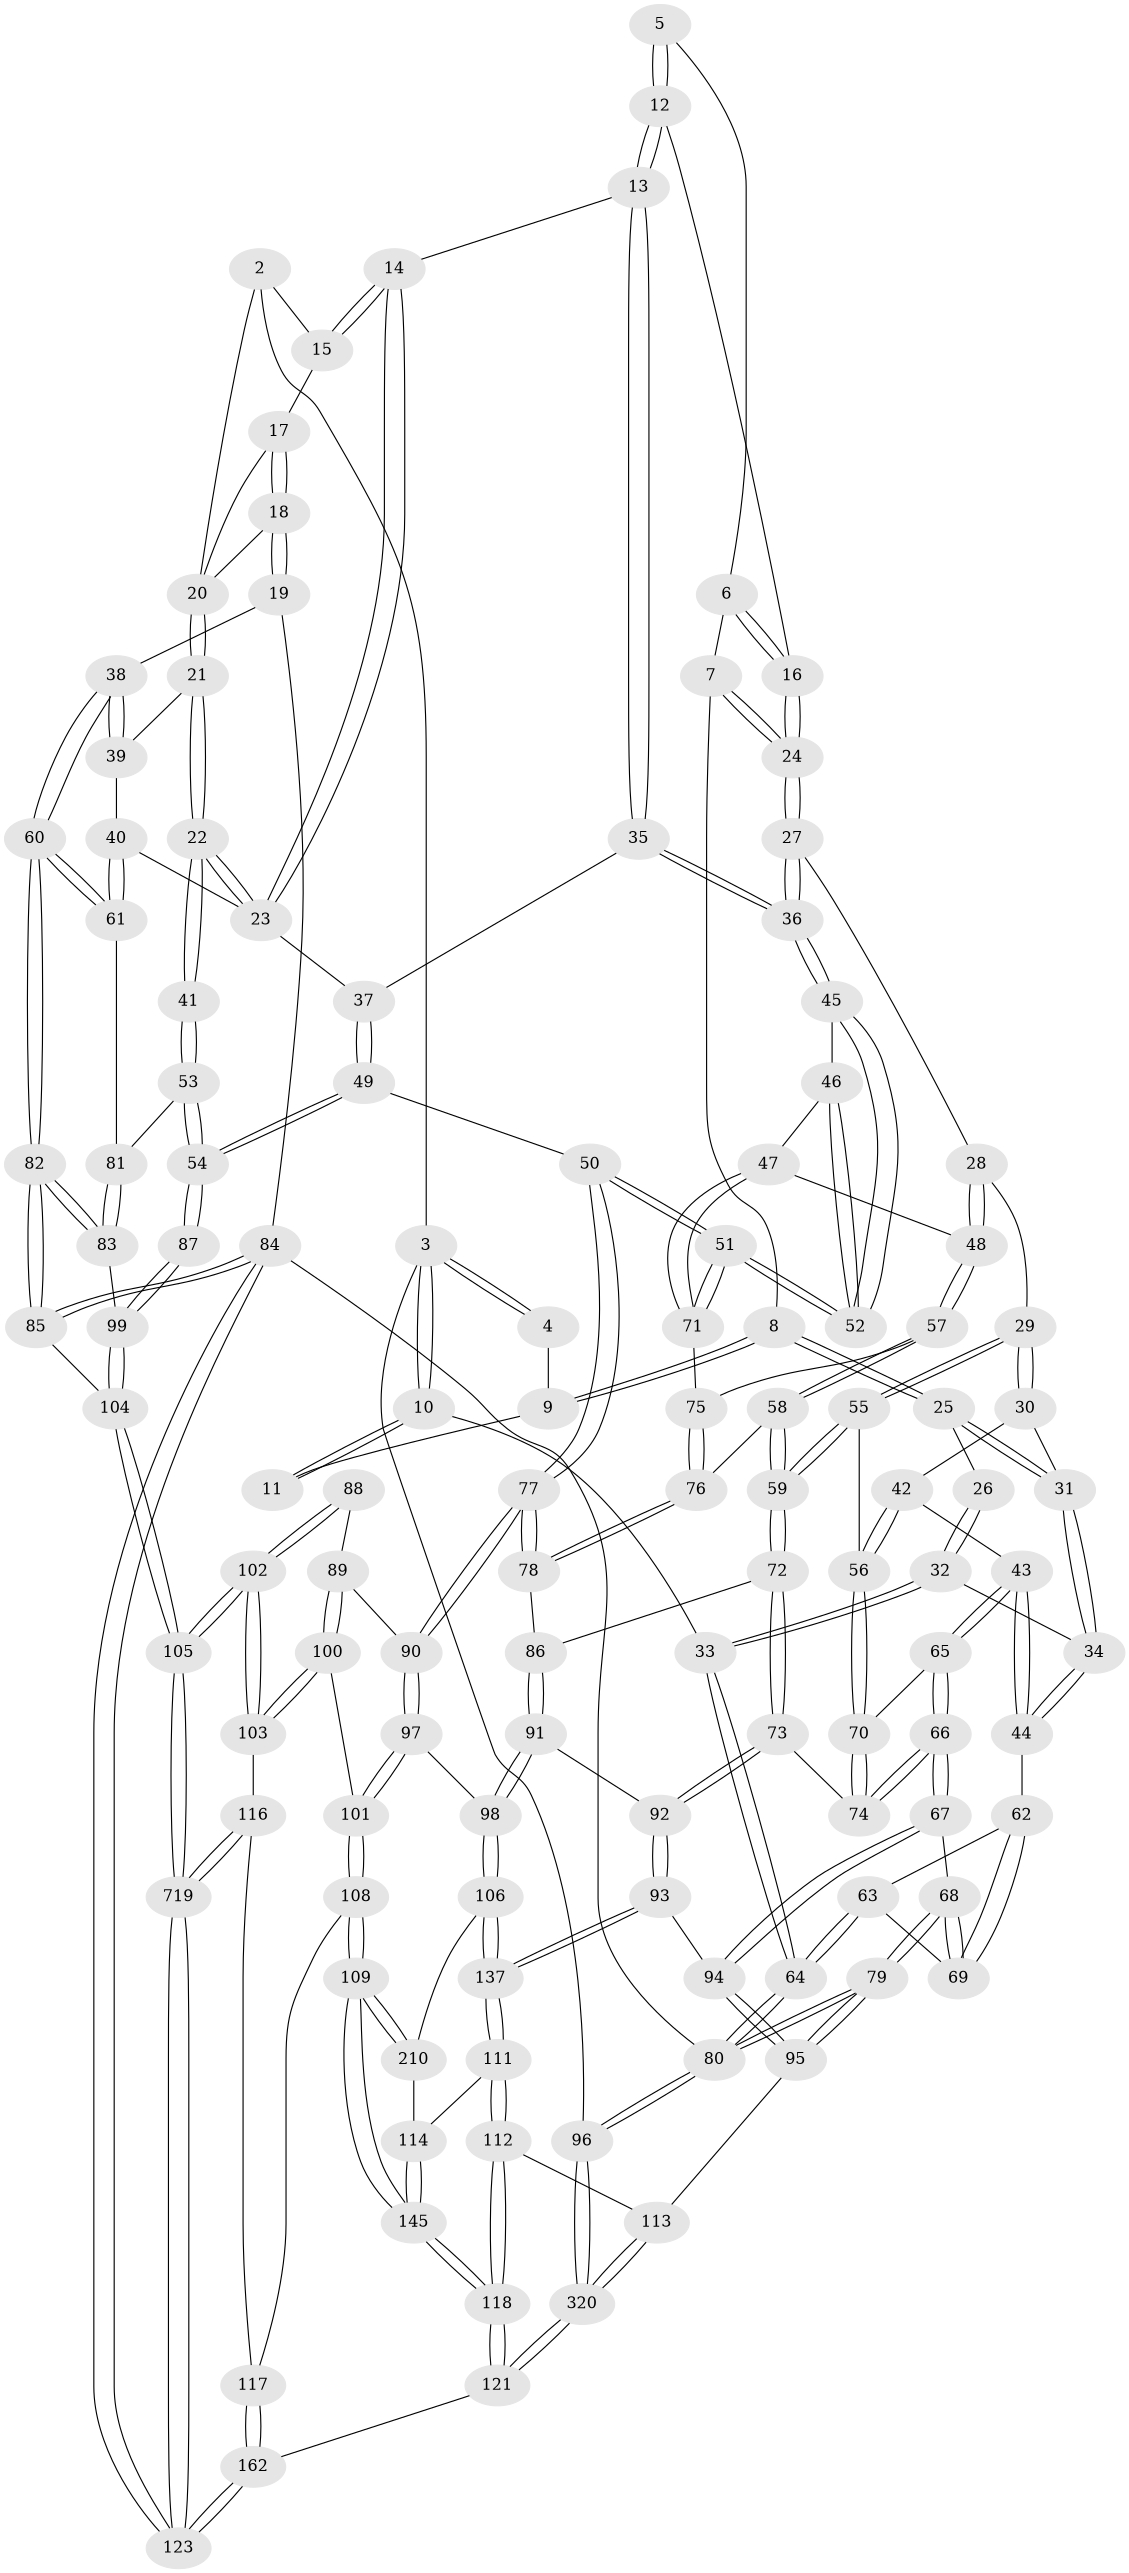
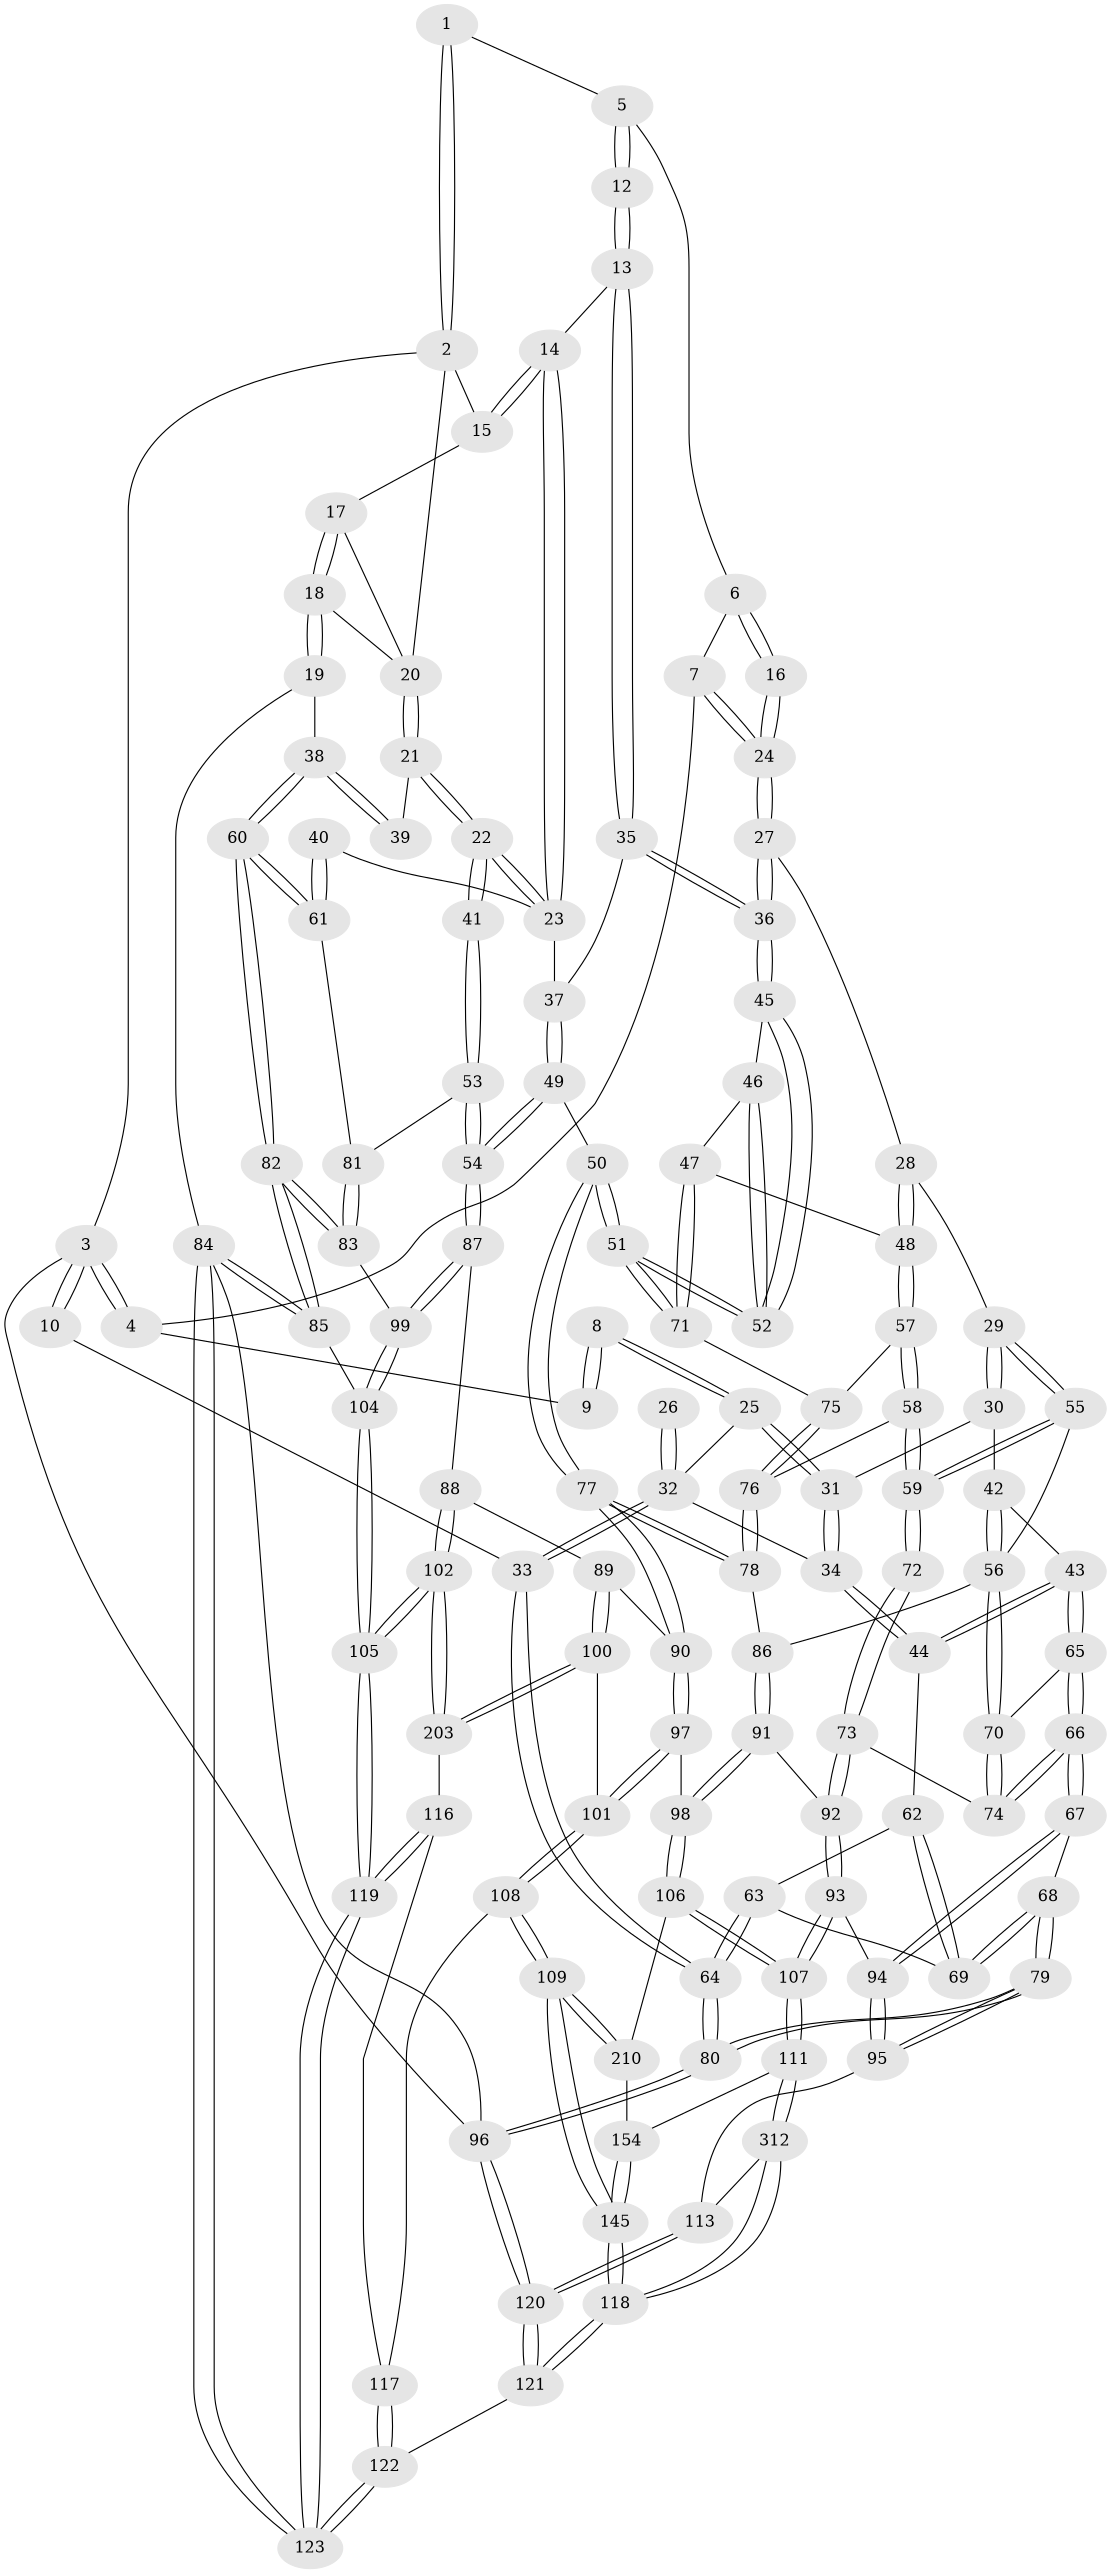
node "1": added
edge "12" -- "16": removed
edge "39" -- "40": removed
edge "7" -- "8": now "7" -- "4"
edge "87" -- "88": added
edge "25" -- "26": now "25" -- "32"
node "11": removed
edge "84" -- "80": now "84" -- "96"
edge "72" -- "86": now "56" -- "86"
node "103": label "103" -> "203"
node "719": label "719" -> "119"
node "137": label "137" -> "107"
node "114": label "114" -> "154"
node "112": label "112" -> "312"
node "320": label "320" -> "120"
node "162": label "162" -> "122"
